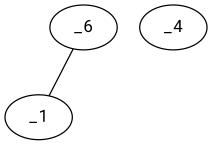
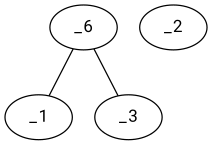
node "_4": label "_4" -> "_2"
node "_3": added
